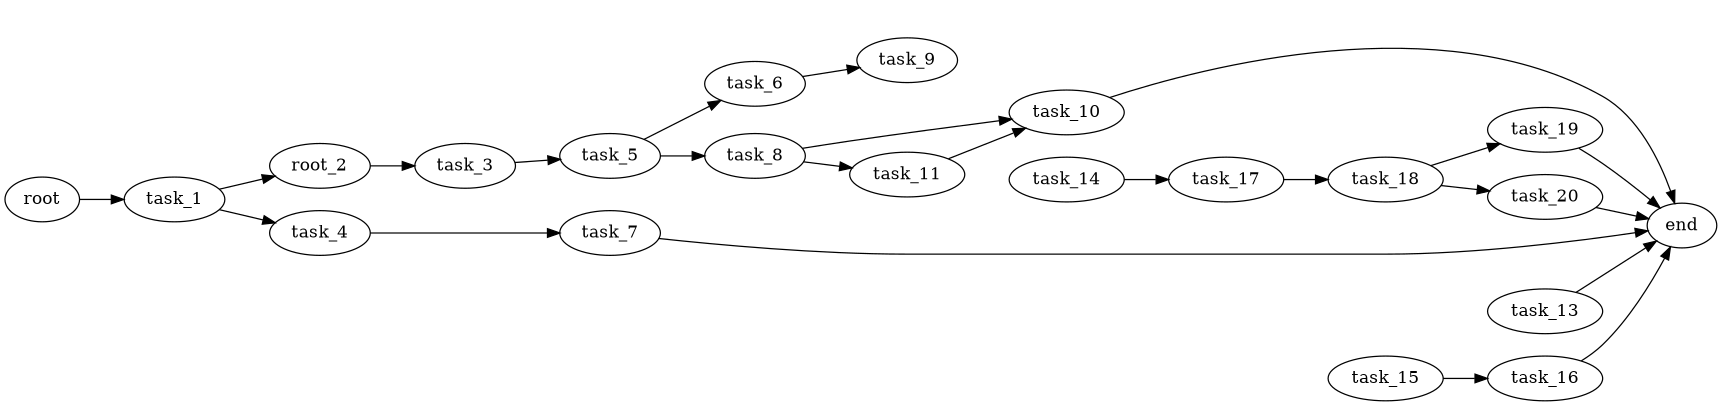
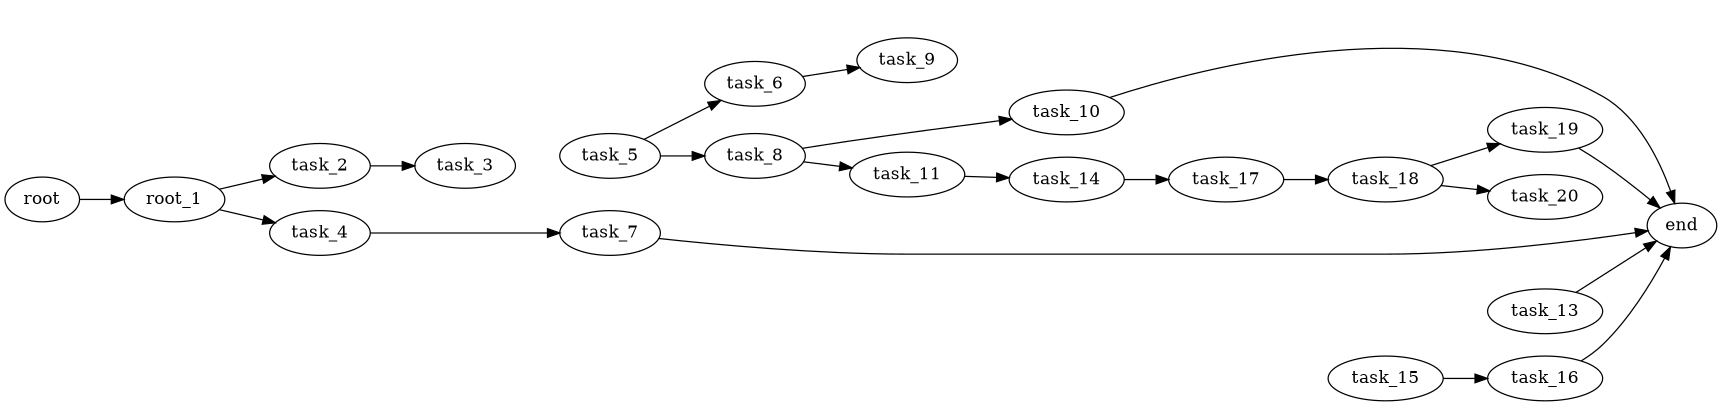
edge "task_11" -> "task_10": now "task_11" -> "task_14"
edge "task_3" -> "task_5": removed
node "root_2": label "root_2" -> "task_2"
node "task_1": label "task_1" -> "root_1"
edge "task_20" -> "end": removed
